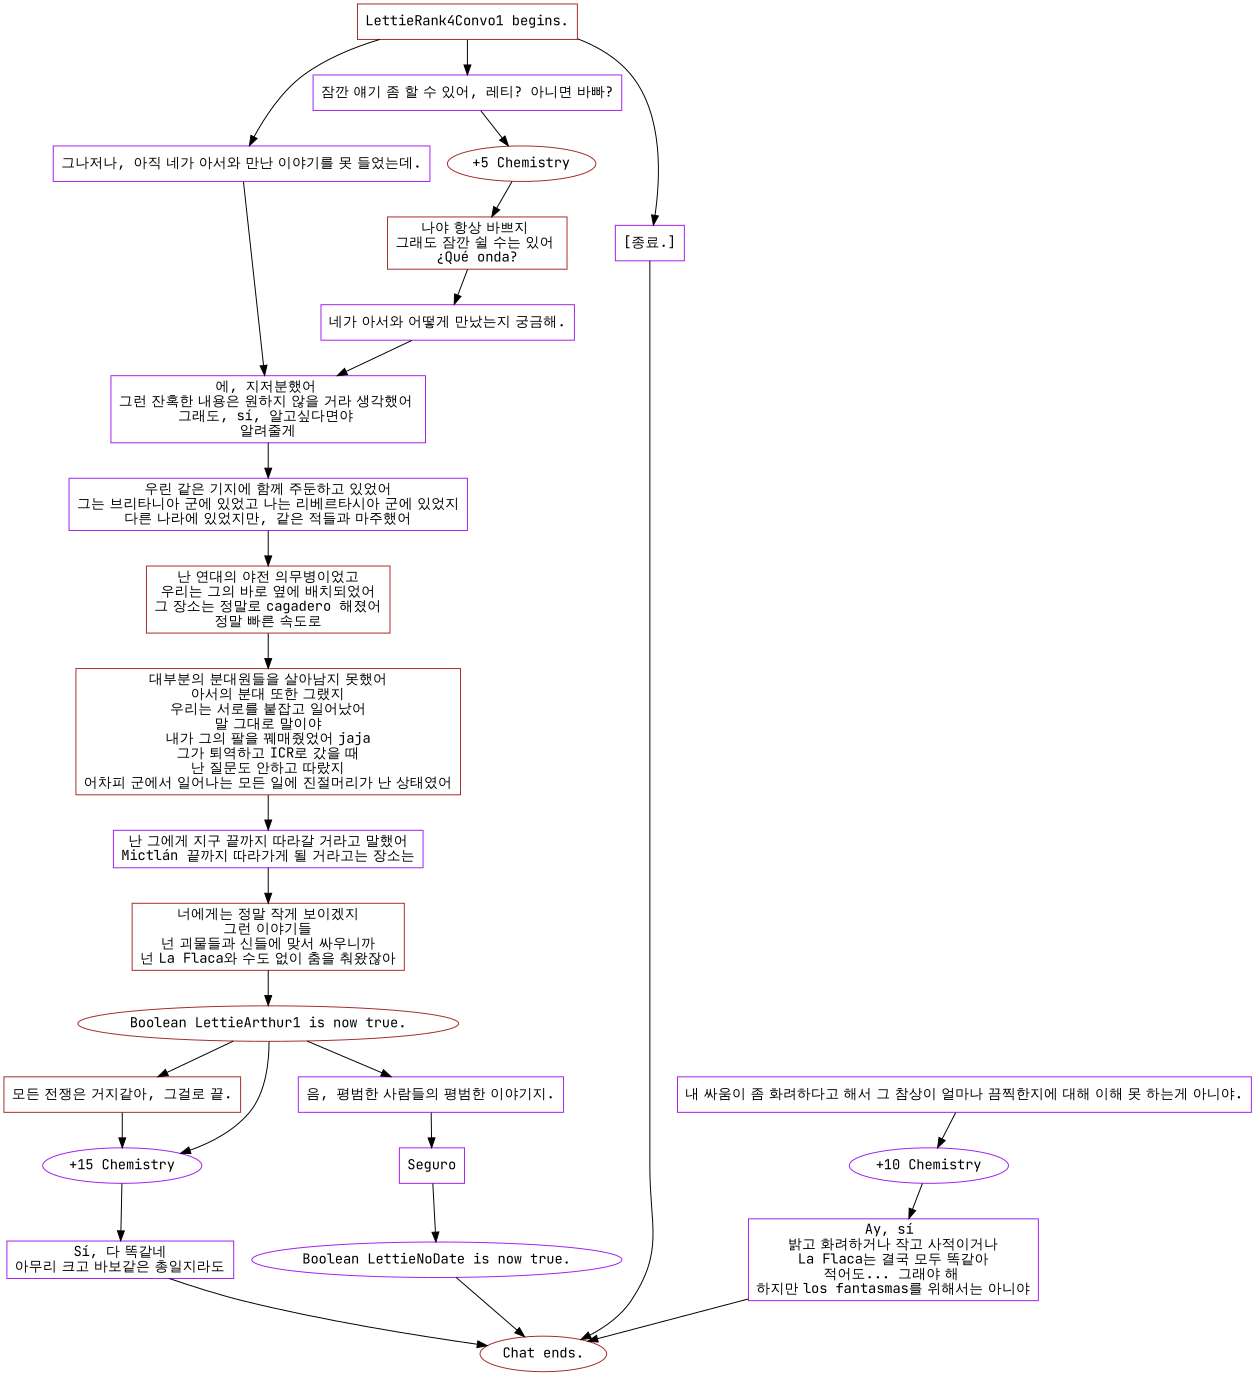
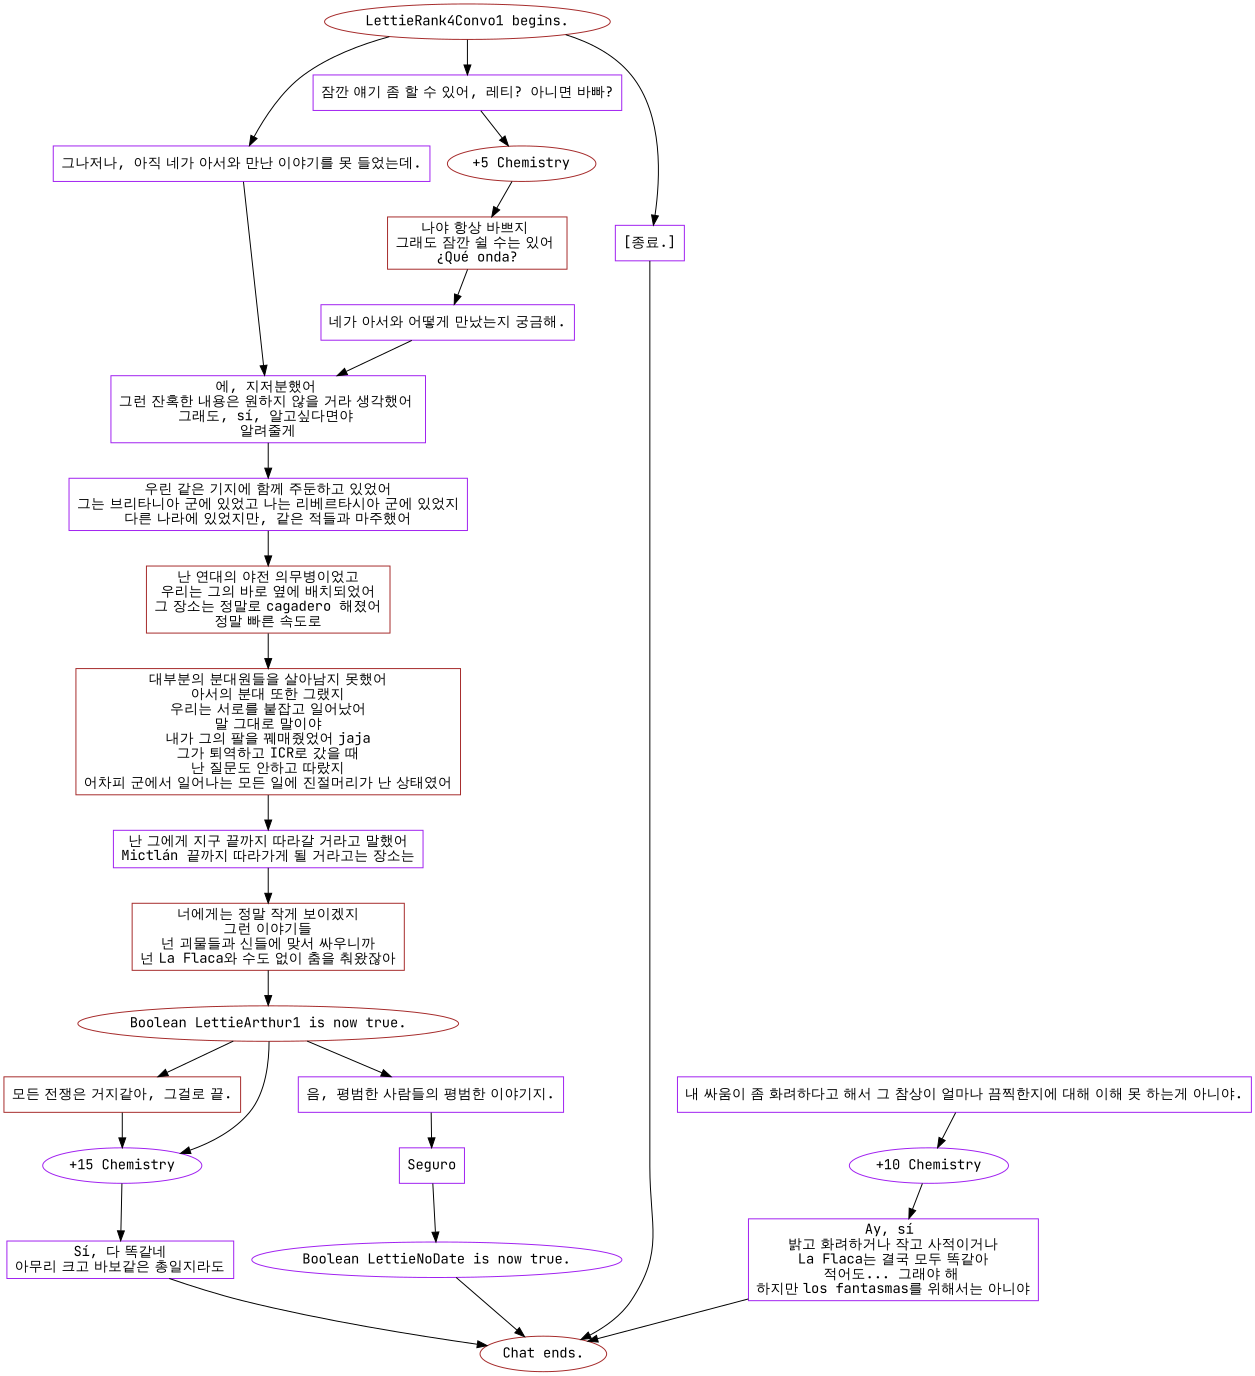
node "LettieRank4Convo1 begins.": shape box -> ellipse
